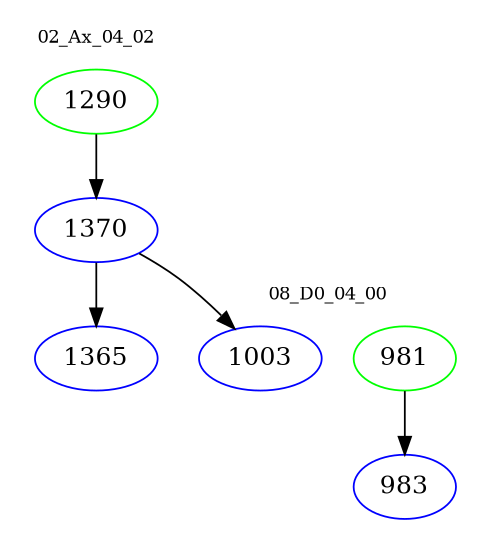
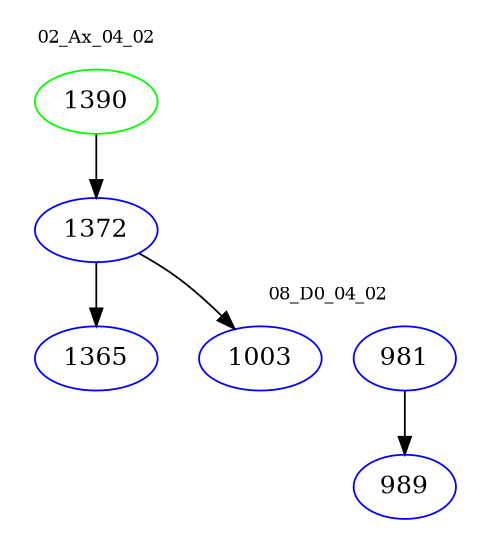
node "1290": label "1290" -> "1390"
node "1370": label "1370" -> "1372"
cluster "08_D0_04_00": label "08_D0_04_00" -> "08_D0_04_02"
node "981": color green -> blue
node "983": label "983" -> "989"
